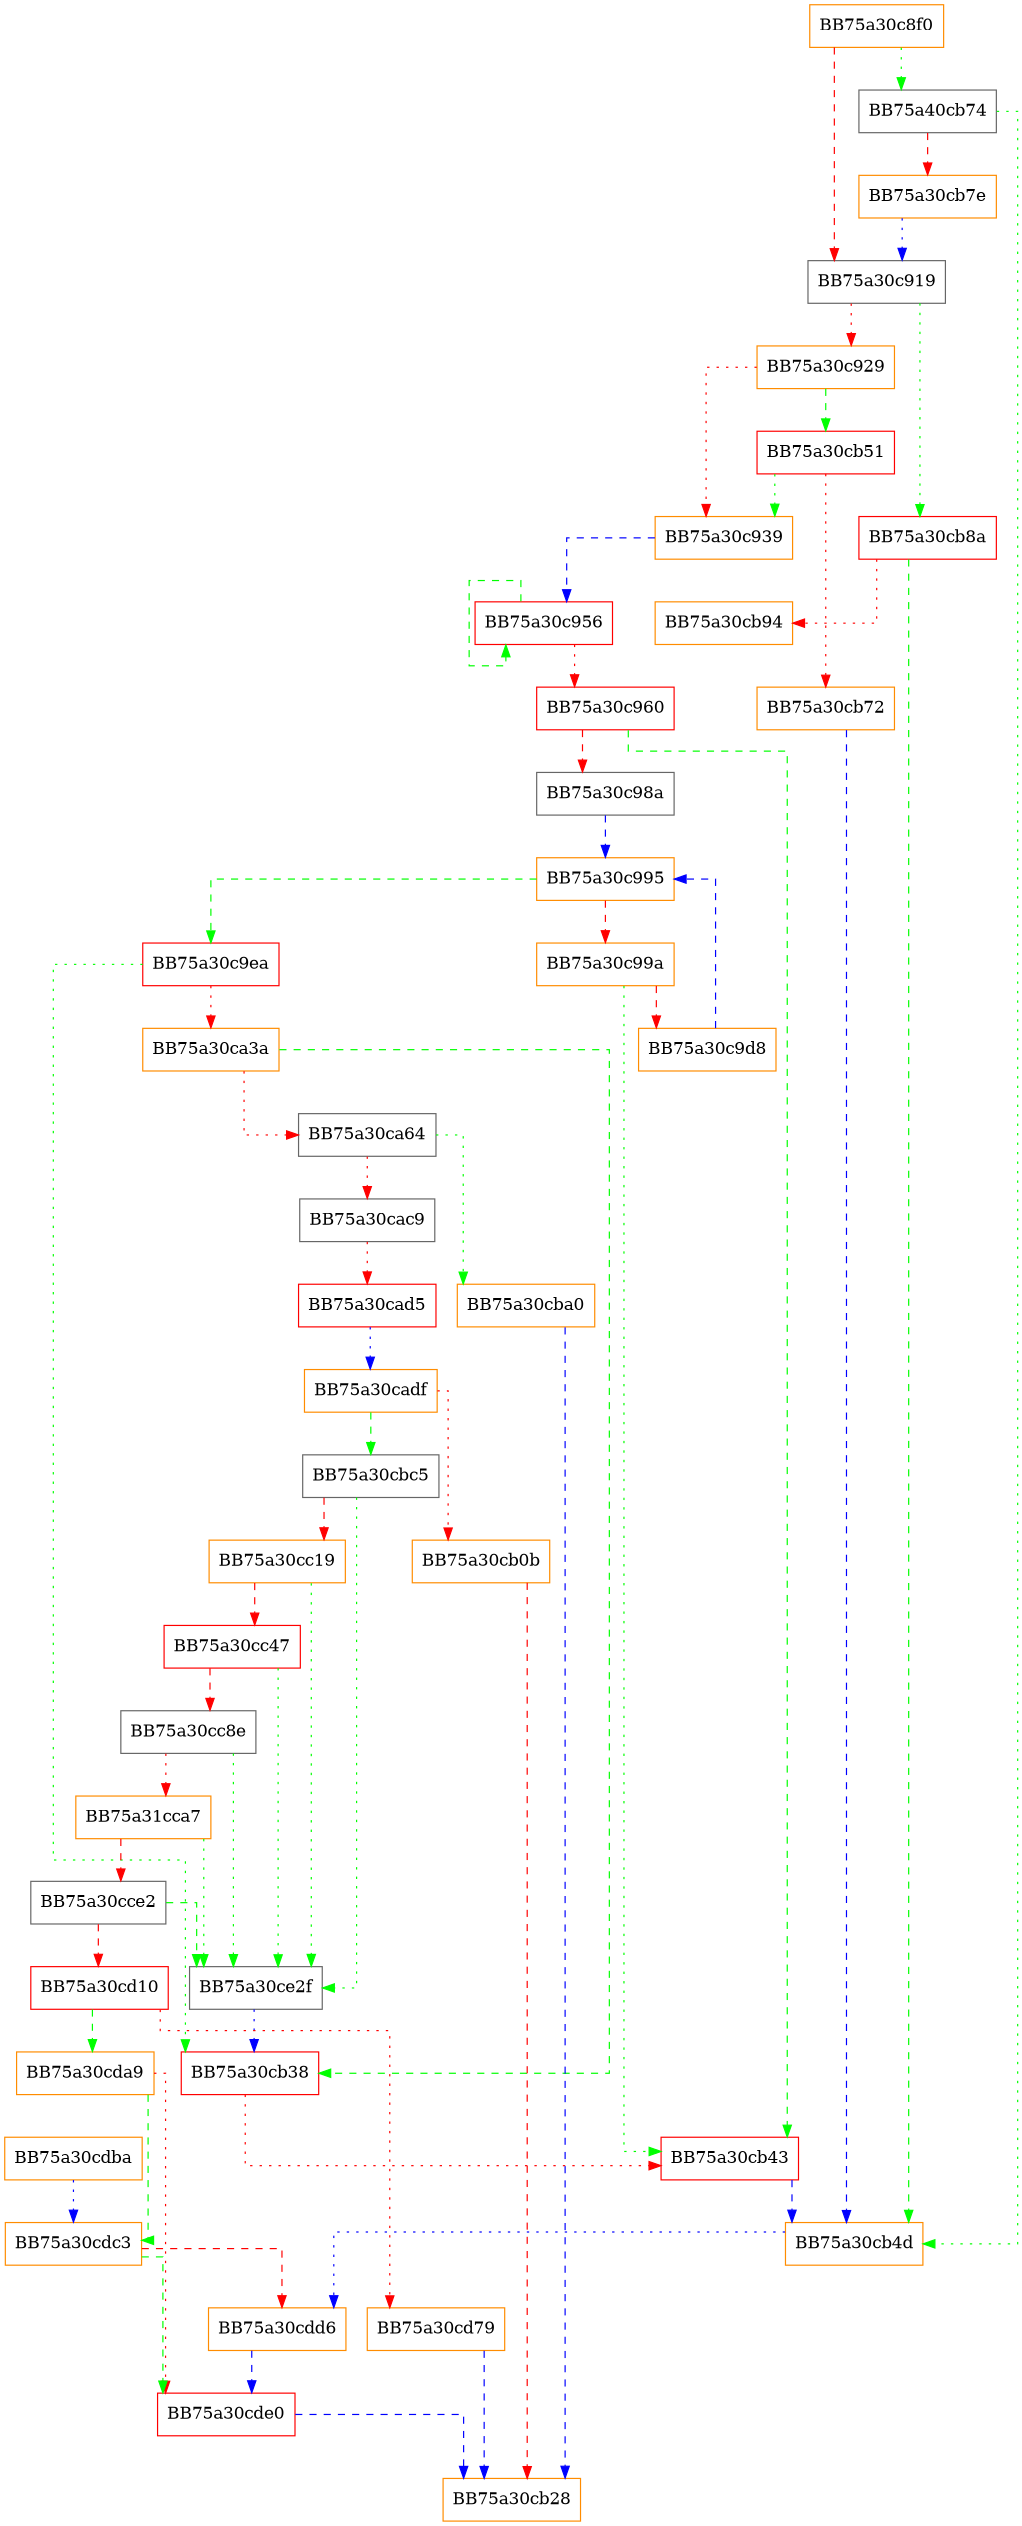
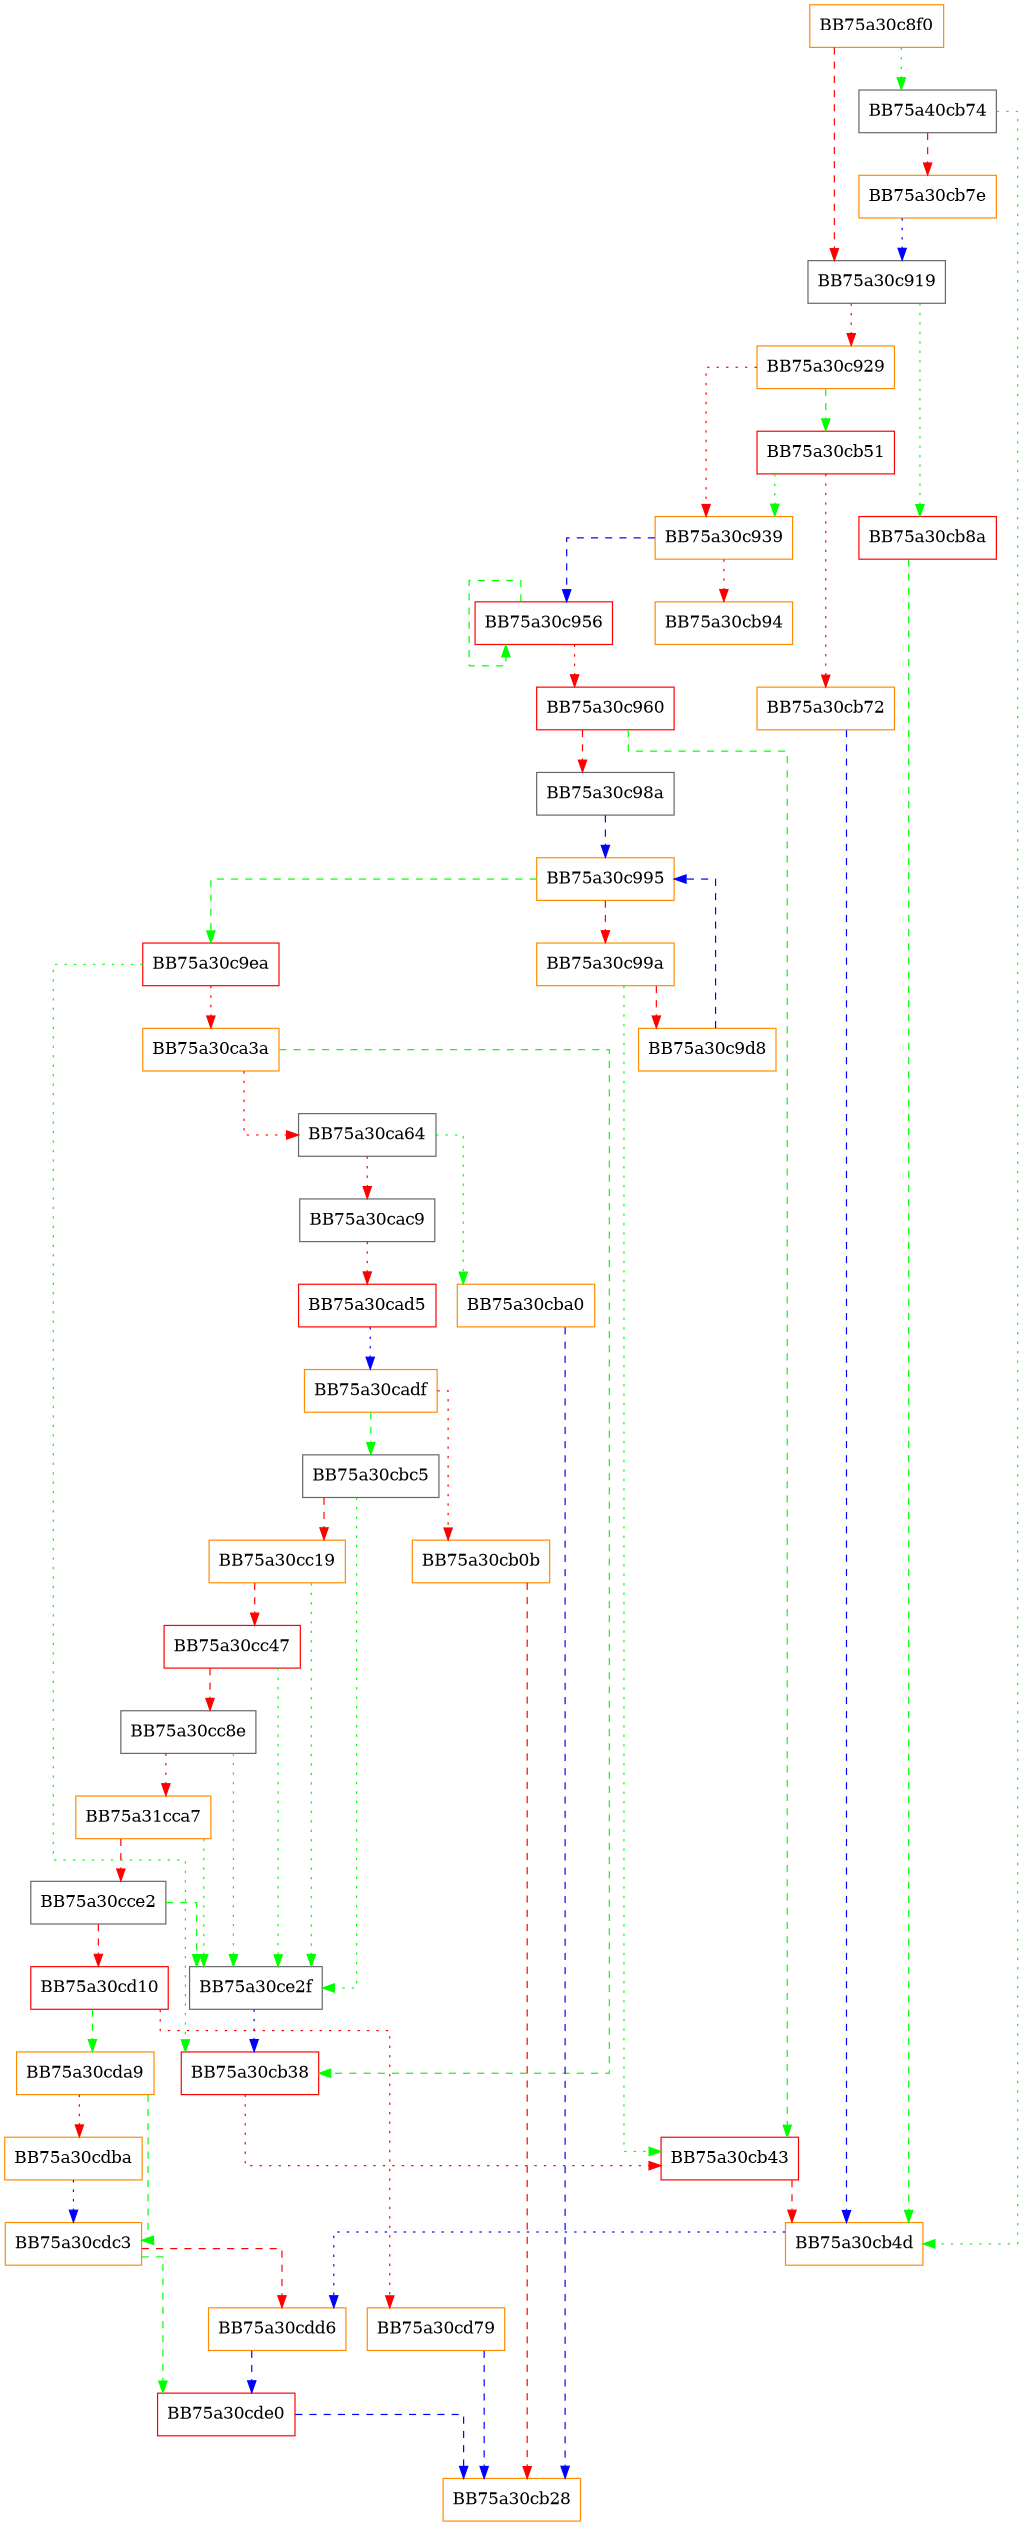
edge "BB75a30cb8a" -> "BB75a30cb94": now "BB75a30c939" -> "BB75a30cb94"
edge "BB75a30cb43" -> "BB75a30cb4d": color blue -> red
edge "BB75a30cda9" -> "BB75a30cde0": now "BB75a30cda9" -> "BB75a30cdba"
